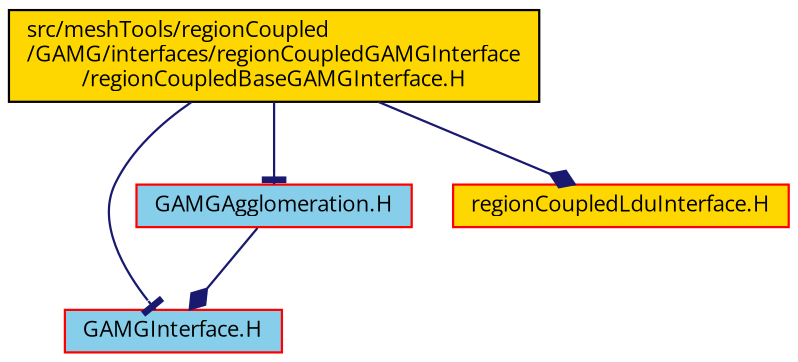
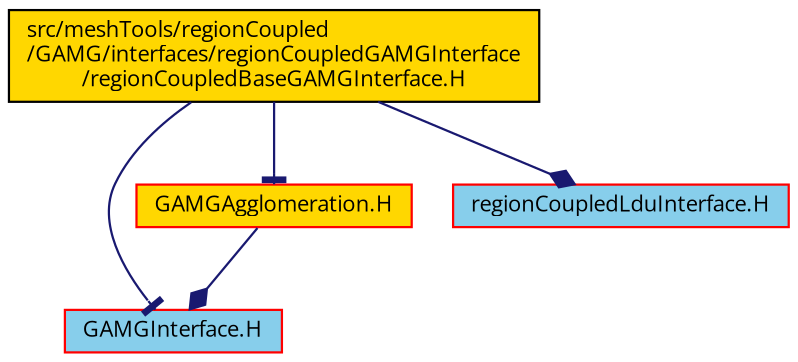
node "GAMGAgglomeration.H": fillcolor skyblue -> gold
node "regionCoupledLduInterface.H": fillcolor gold -> skyblue
